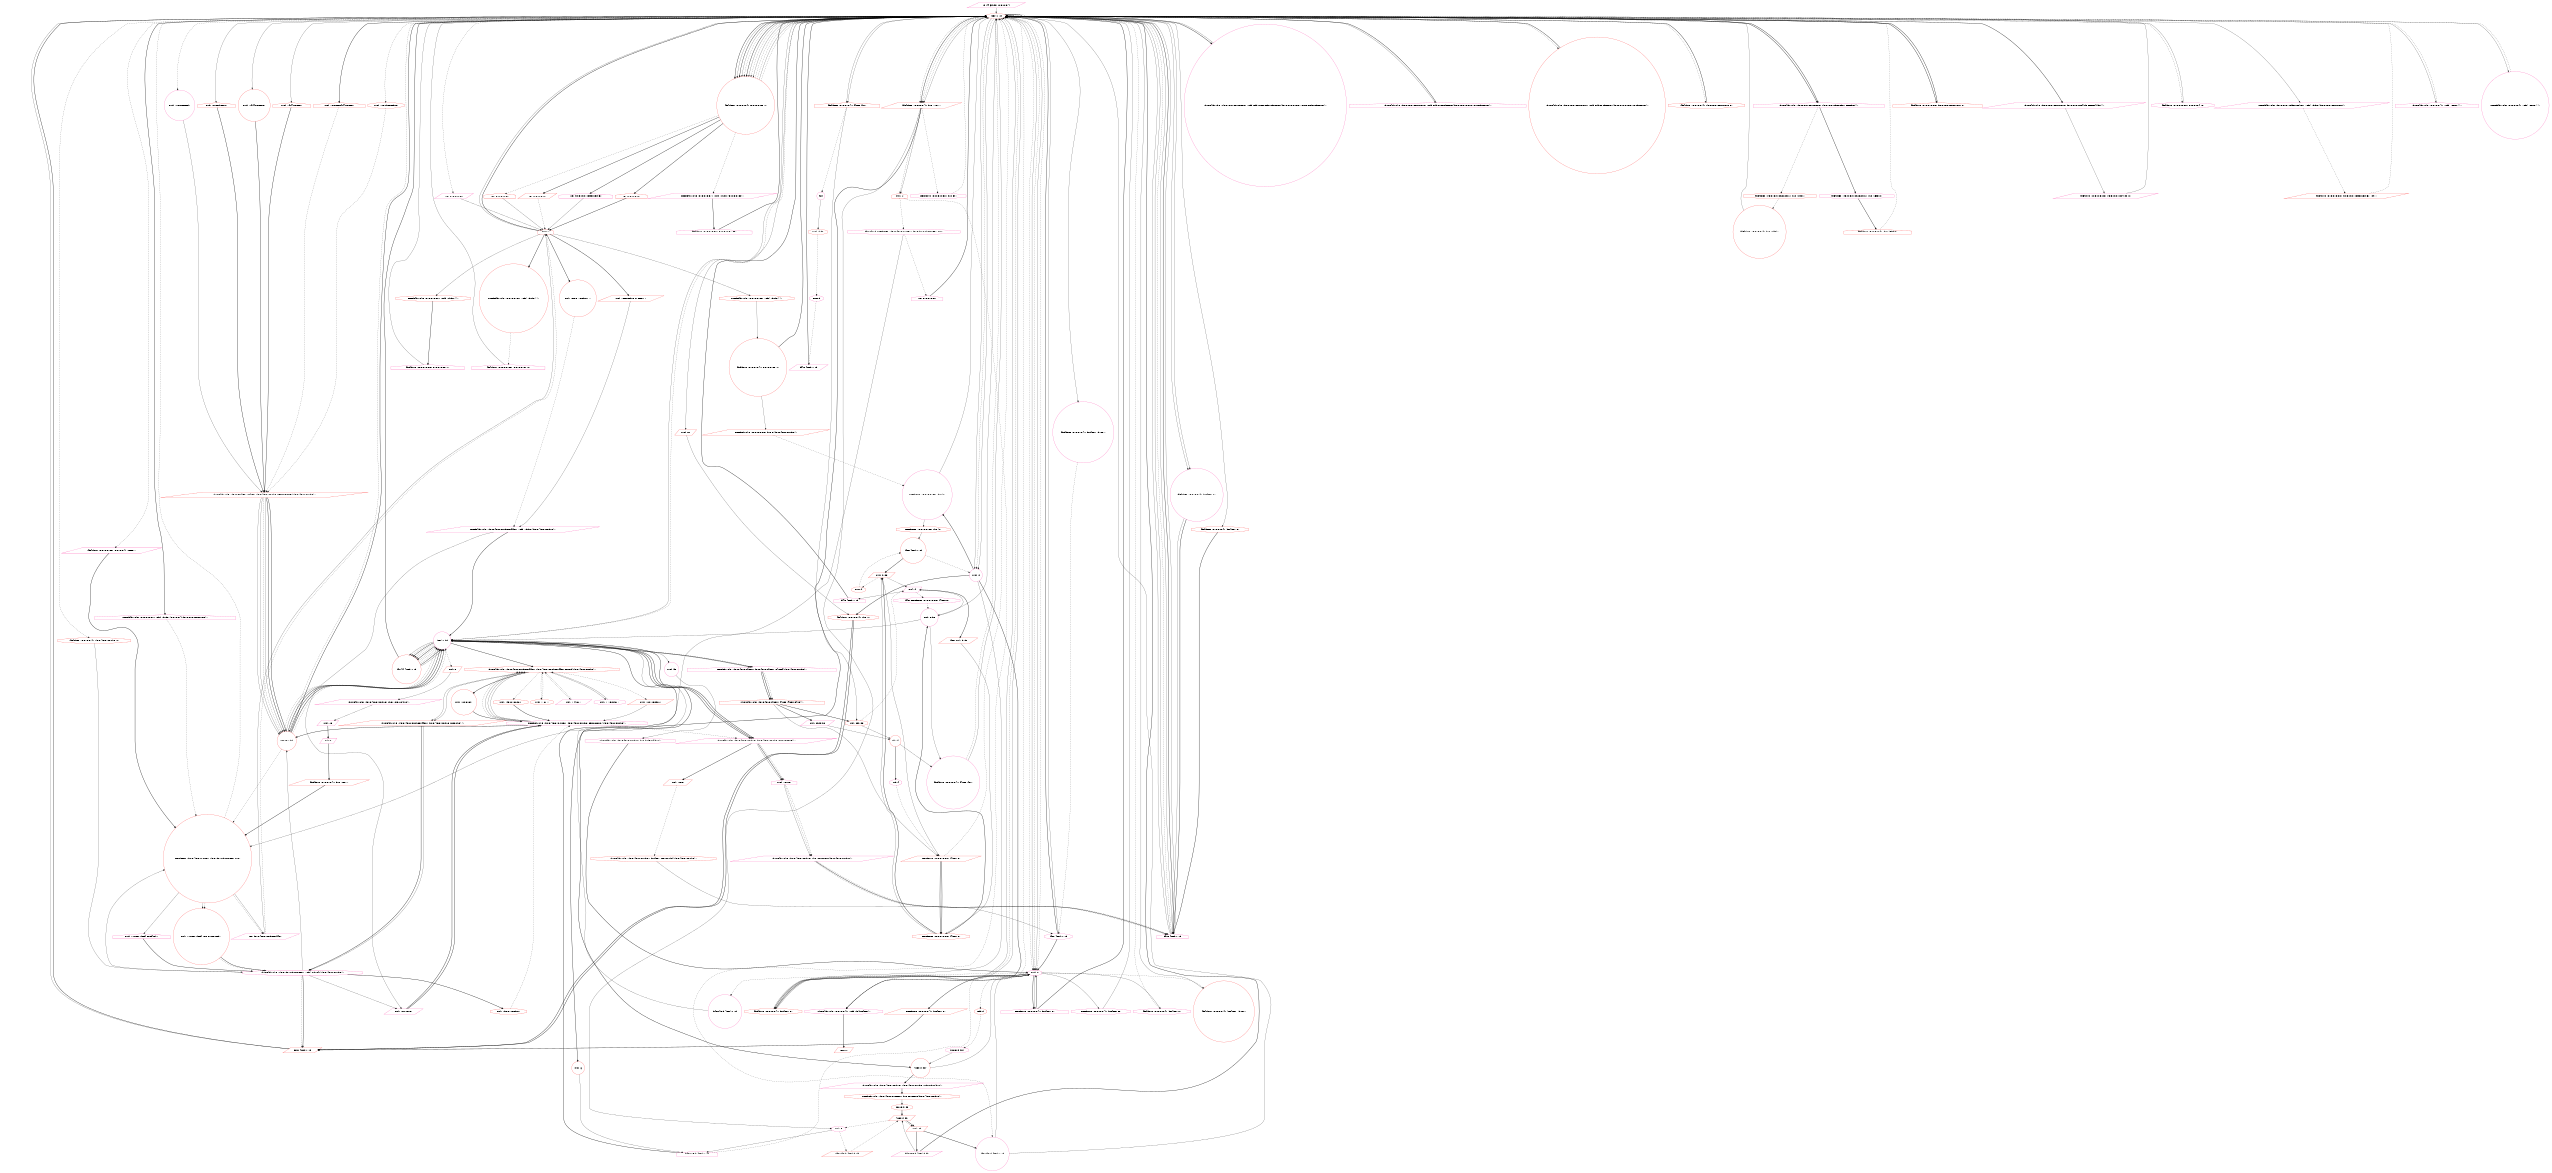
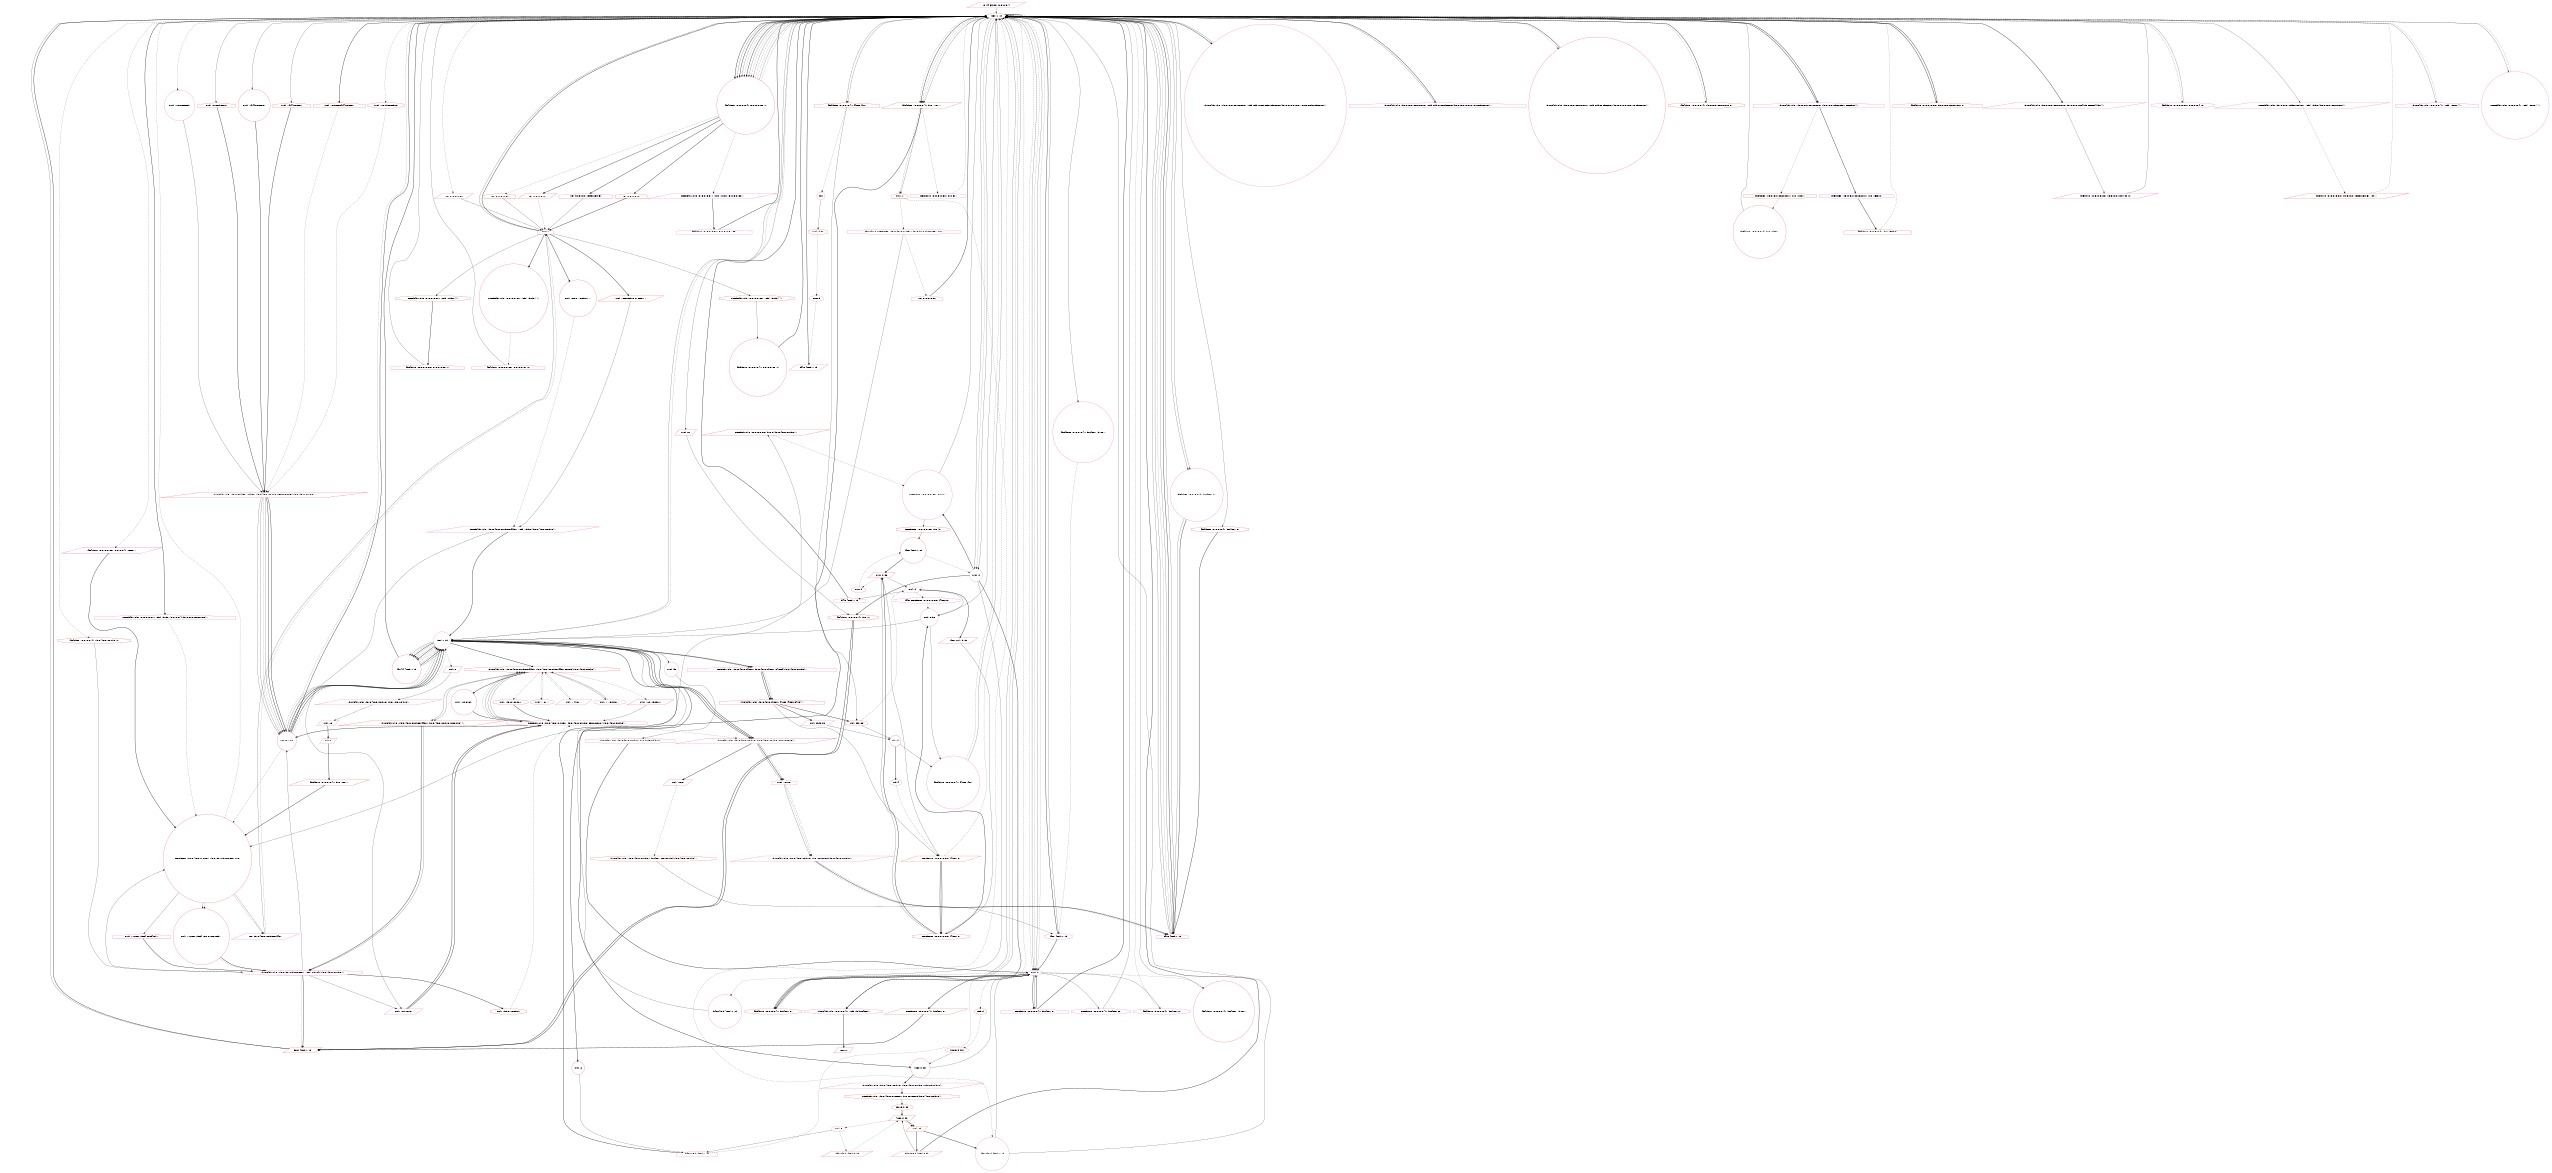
edge "fieldput <a.a.a.a.l: a.a.a.a.ac r>" -> "staticinvoke <a.a.a.a.ac: int a(java.lang.String)>": now "load.r i0" -> "staticinvoke <a.a.a.a.ac: int a(java.lang.String)>"
edge "fieldget <a.a.a.a.l: int 'new'>" -> "push 3": removed
